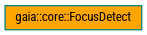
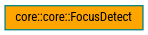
node "gaia::core::FocusDetect": label "gaia::core::FocusDetect" -> "core::core::FocusDetect"
